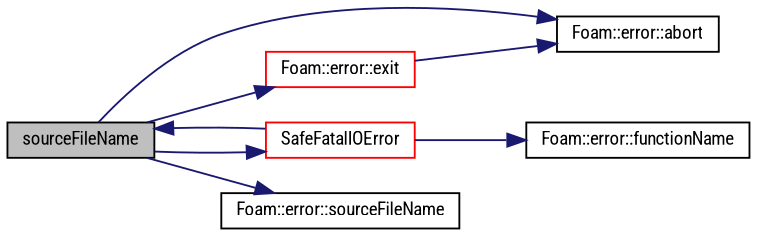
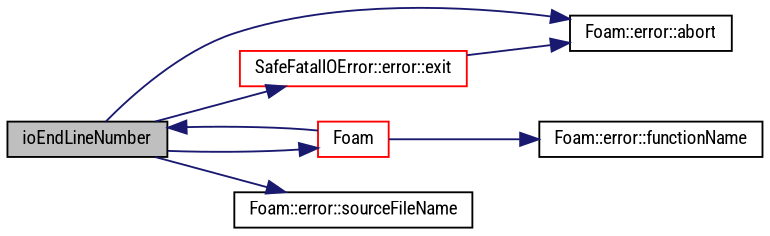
node "Foam::error::exit": label "Foam::error::exit" -> "SafeFatalIOError::error::exit"
node "sourceFileName": label "sourceFileName" -> "ioEndLineNumber"
node "SafeFatalIOError": label "SafeFatalIOError" -> "Foam"
